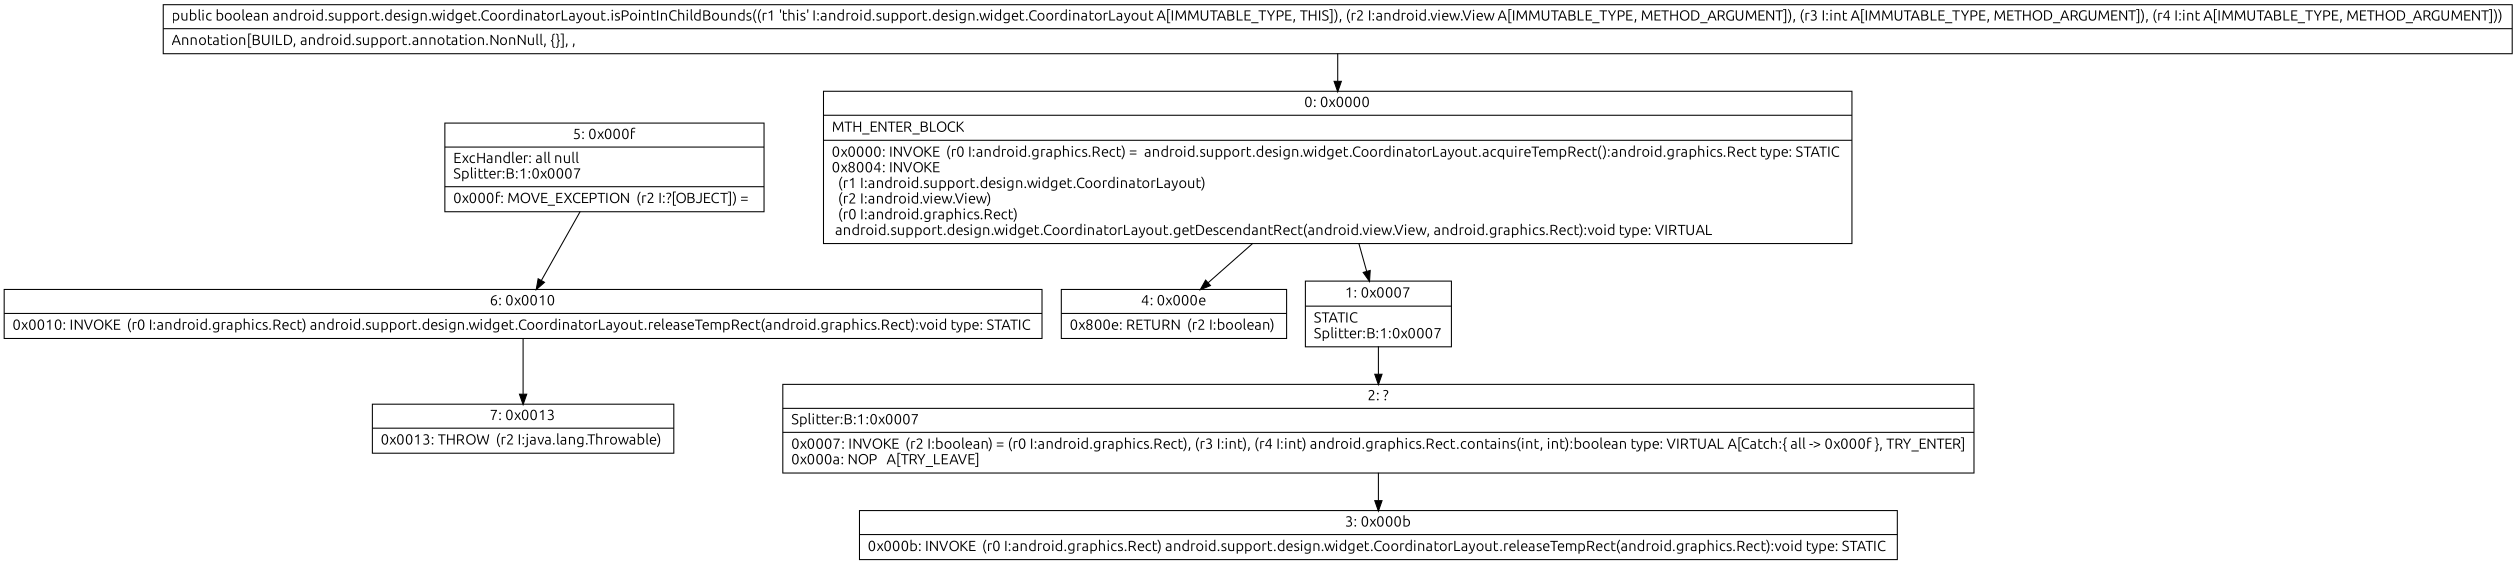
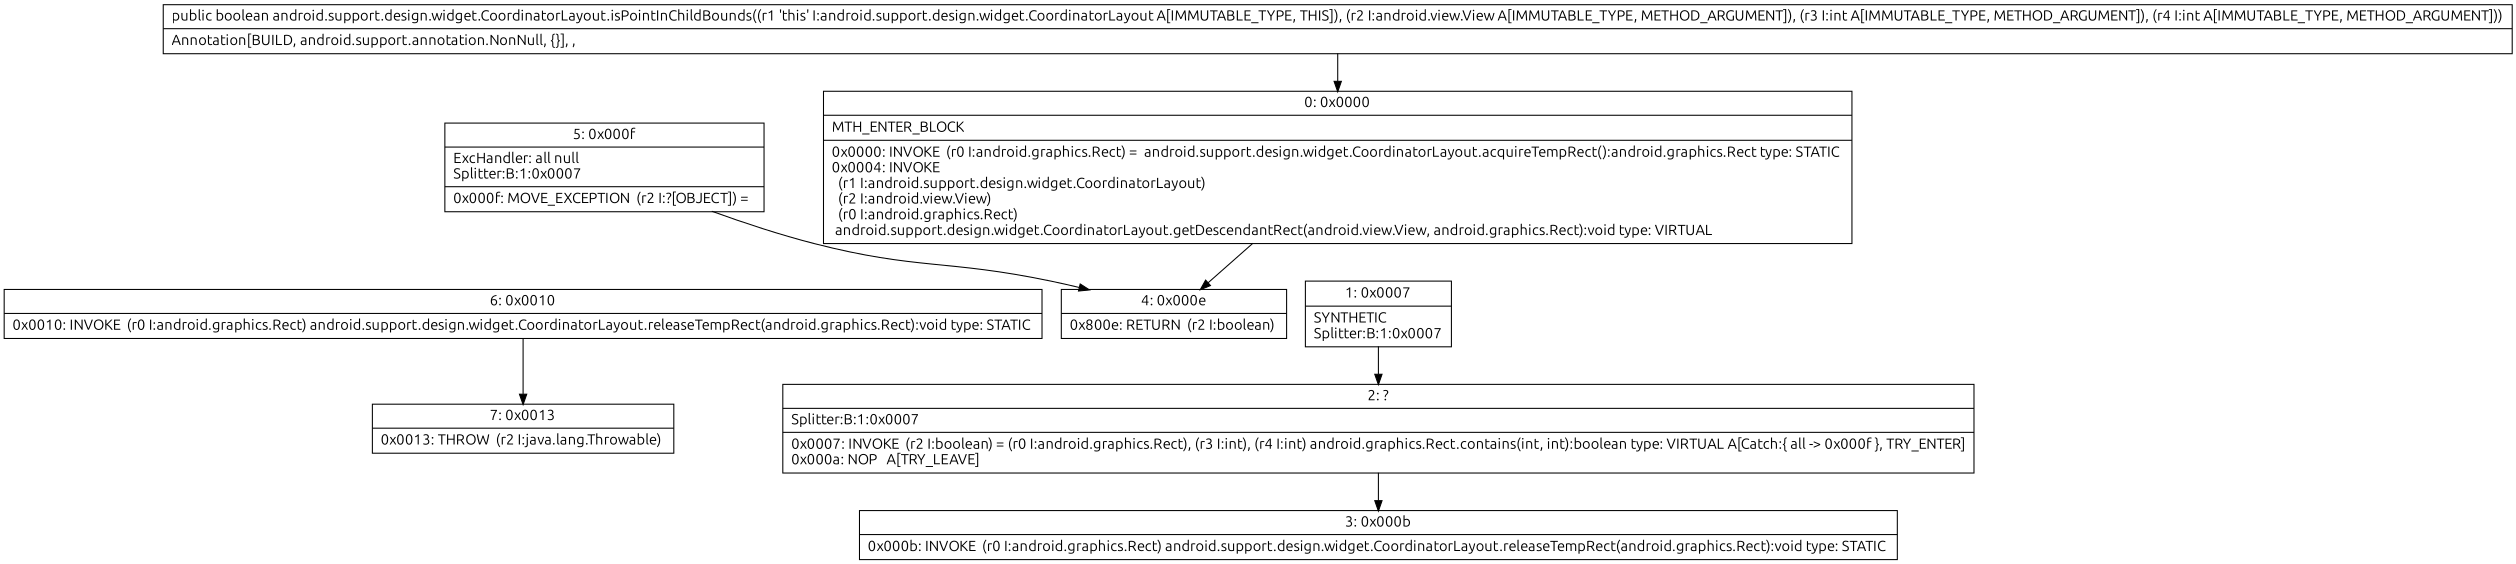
node "0: 0x0000": text "0x8004: INVOKE" -> "0x0004: INVOKE"
edge "5: 0x000f" -> "6: 0x0010": now "5: 0x000f" -> "4: 0x000e"
edge "0: 0x0000" -> "1: 0x0007": removed
node "1: 0x0007": text "STATIC" -> "SYNTHETIC"
